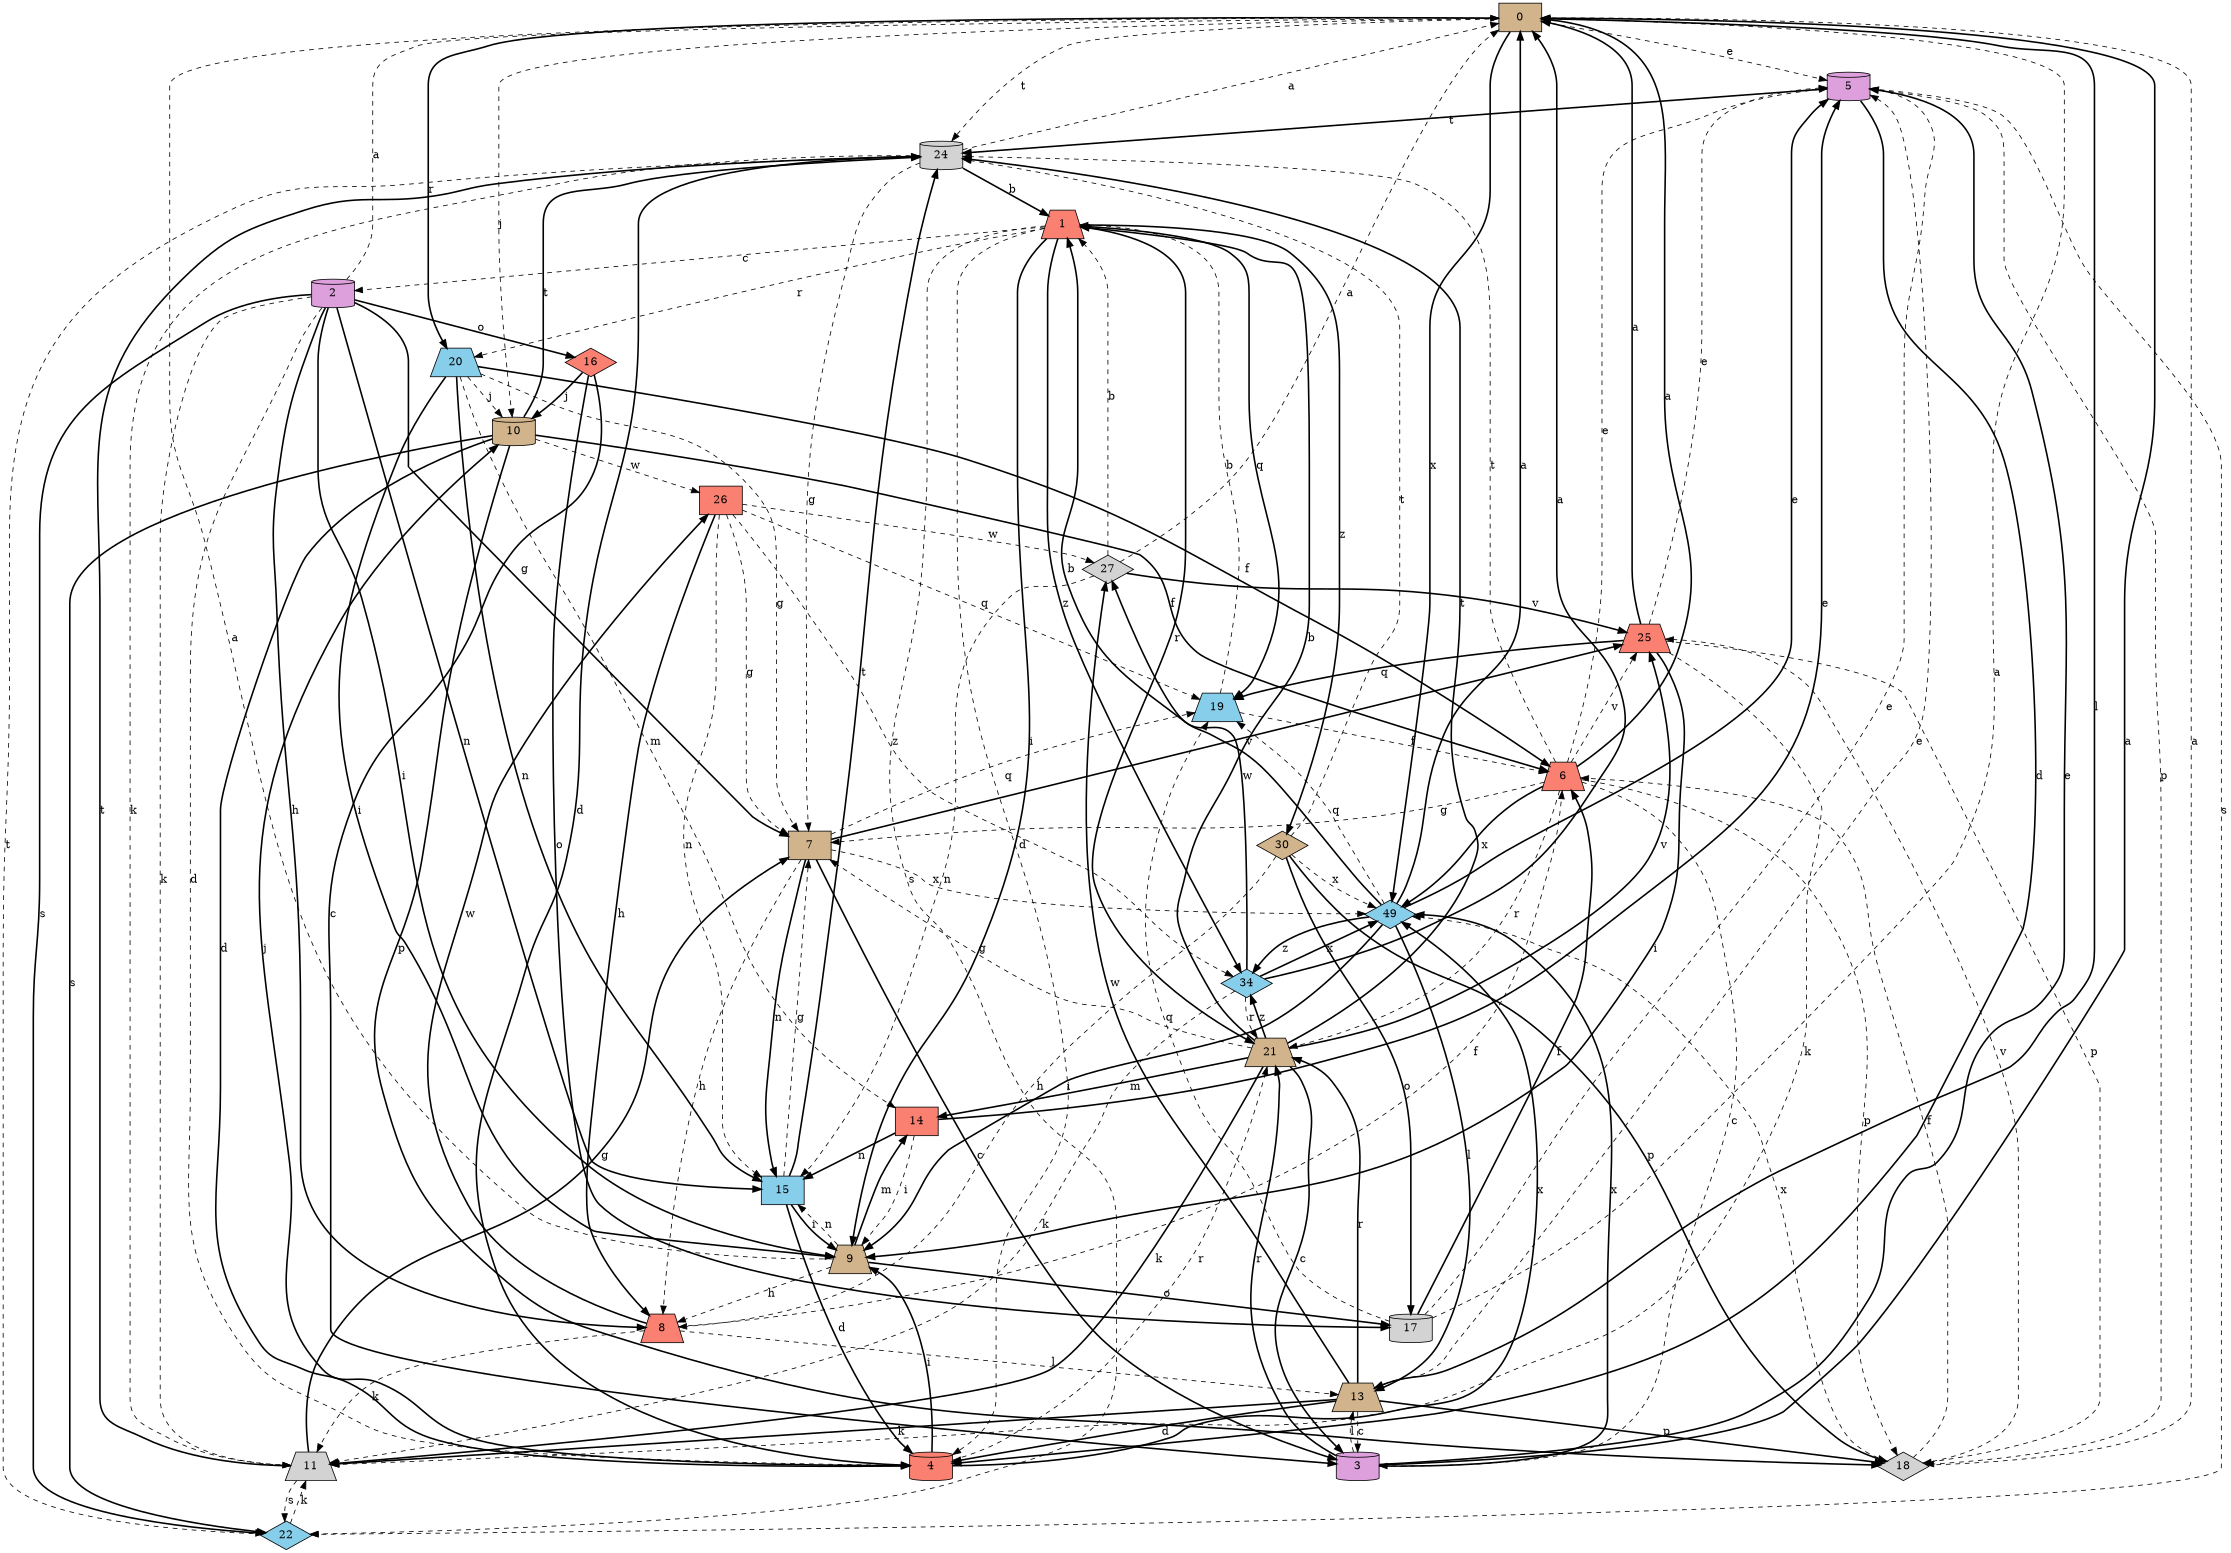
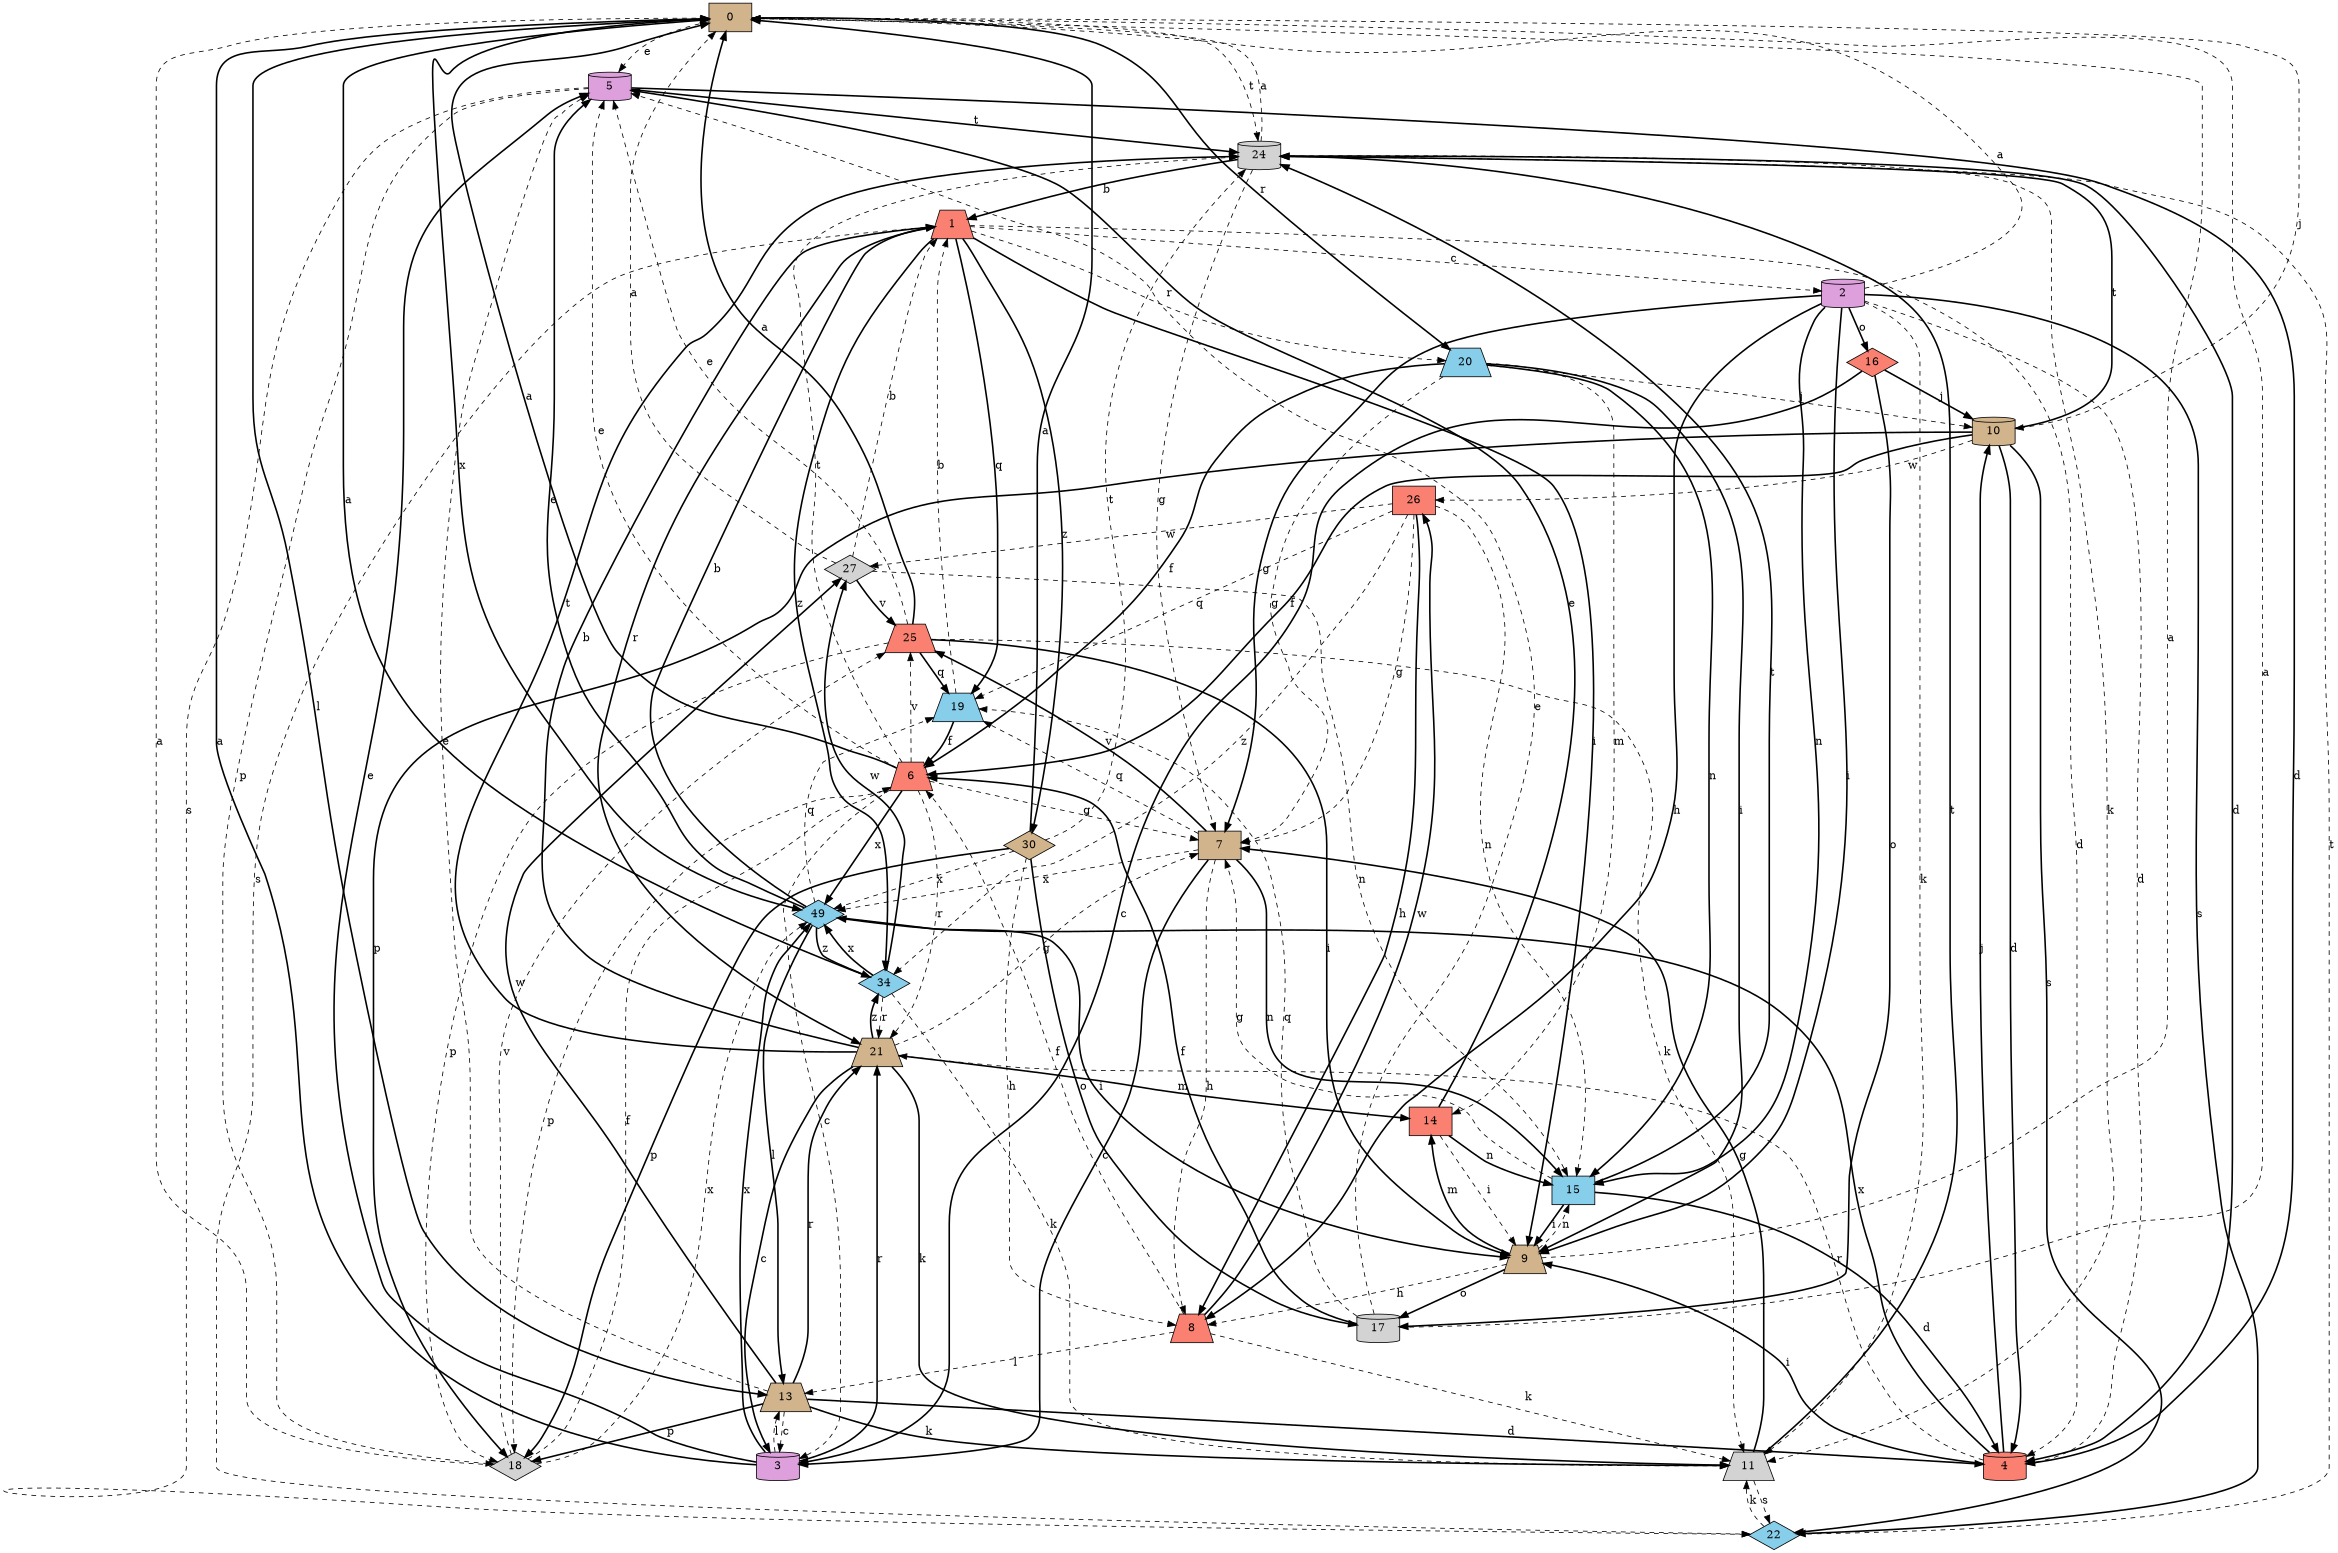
edge "49" -> "0": now "30" -> "0"
edge "19" -> "6": style dashed -> bold
edge "21" -> "25": removed, label "v"
